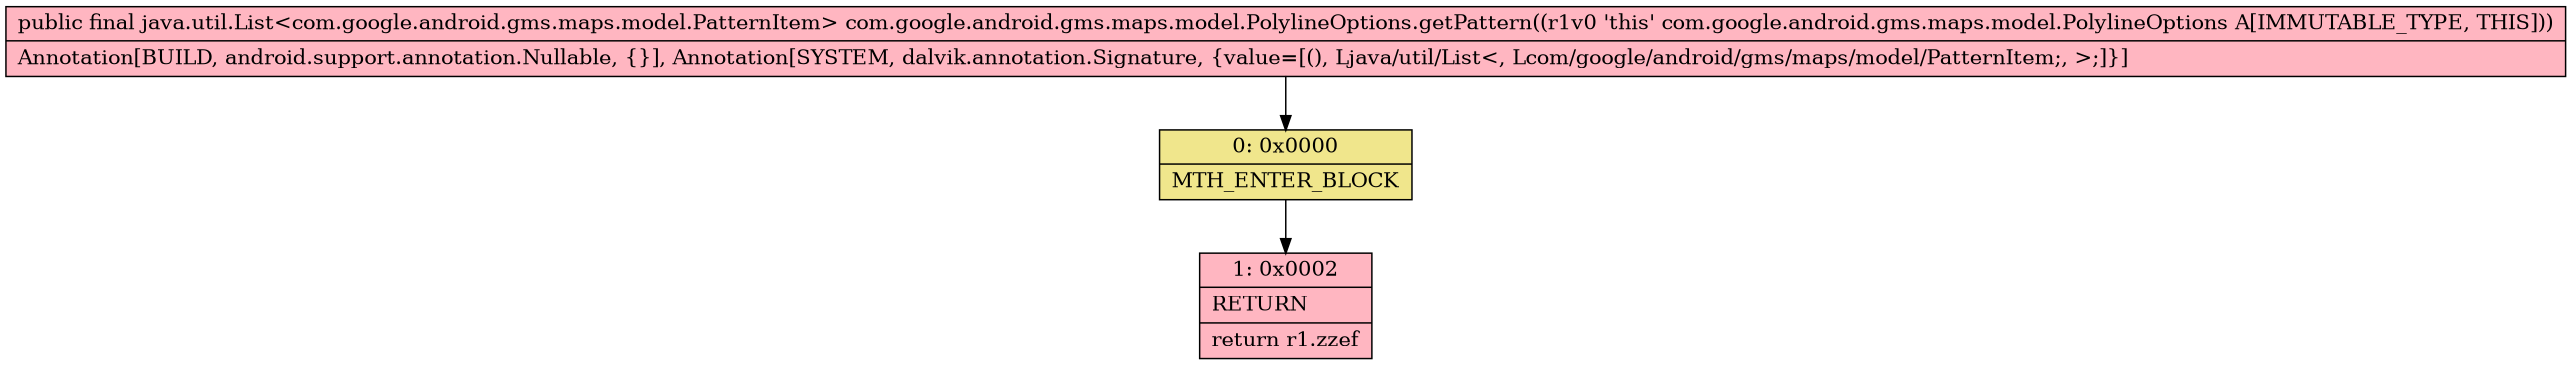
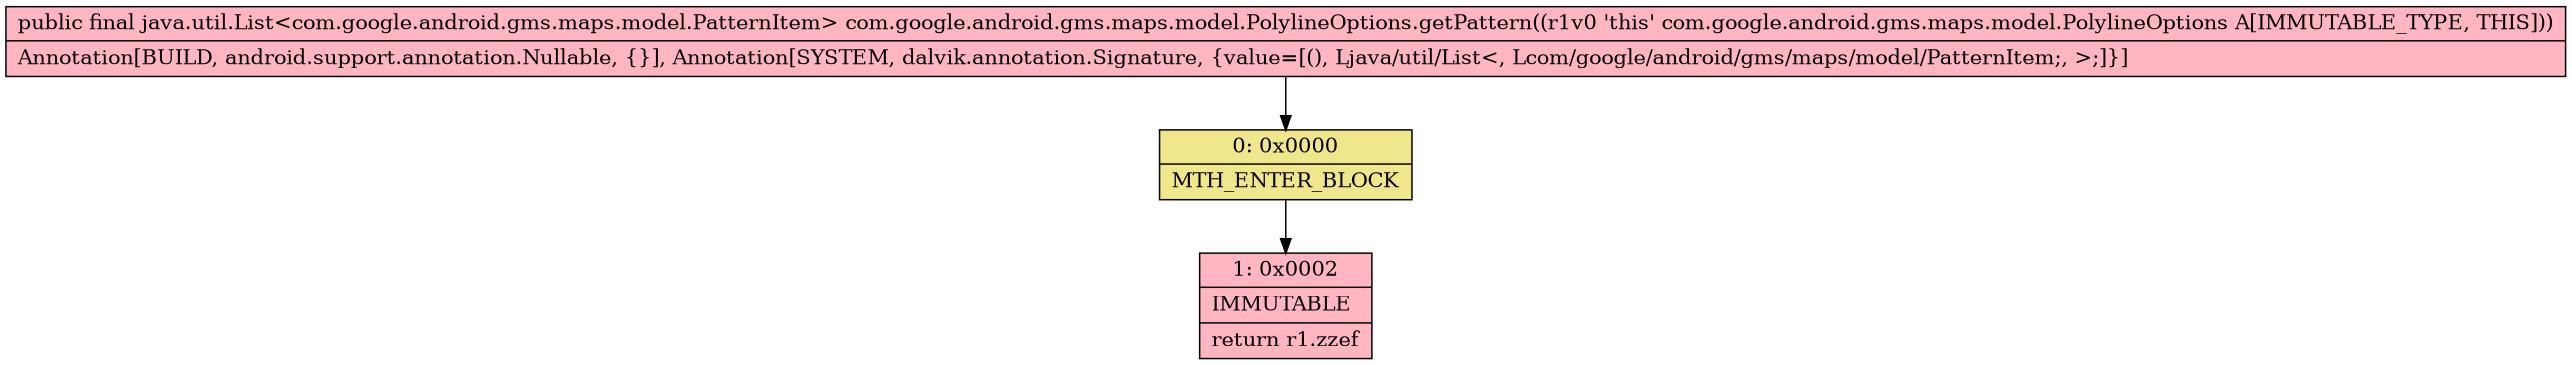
node "1: 0x0002": text "RETURN" -> "IMMUTABLE"
